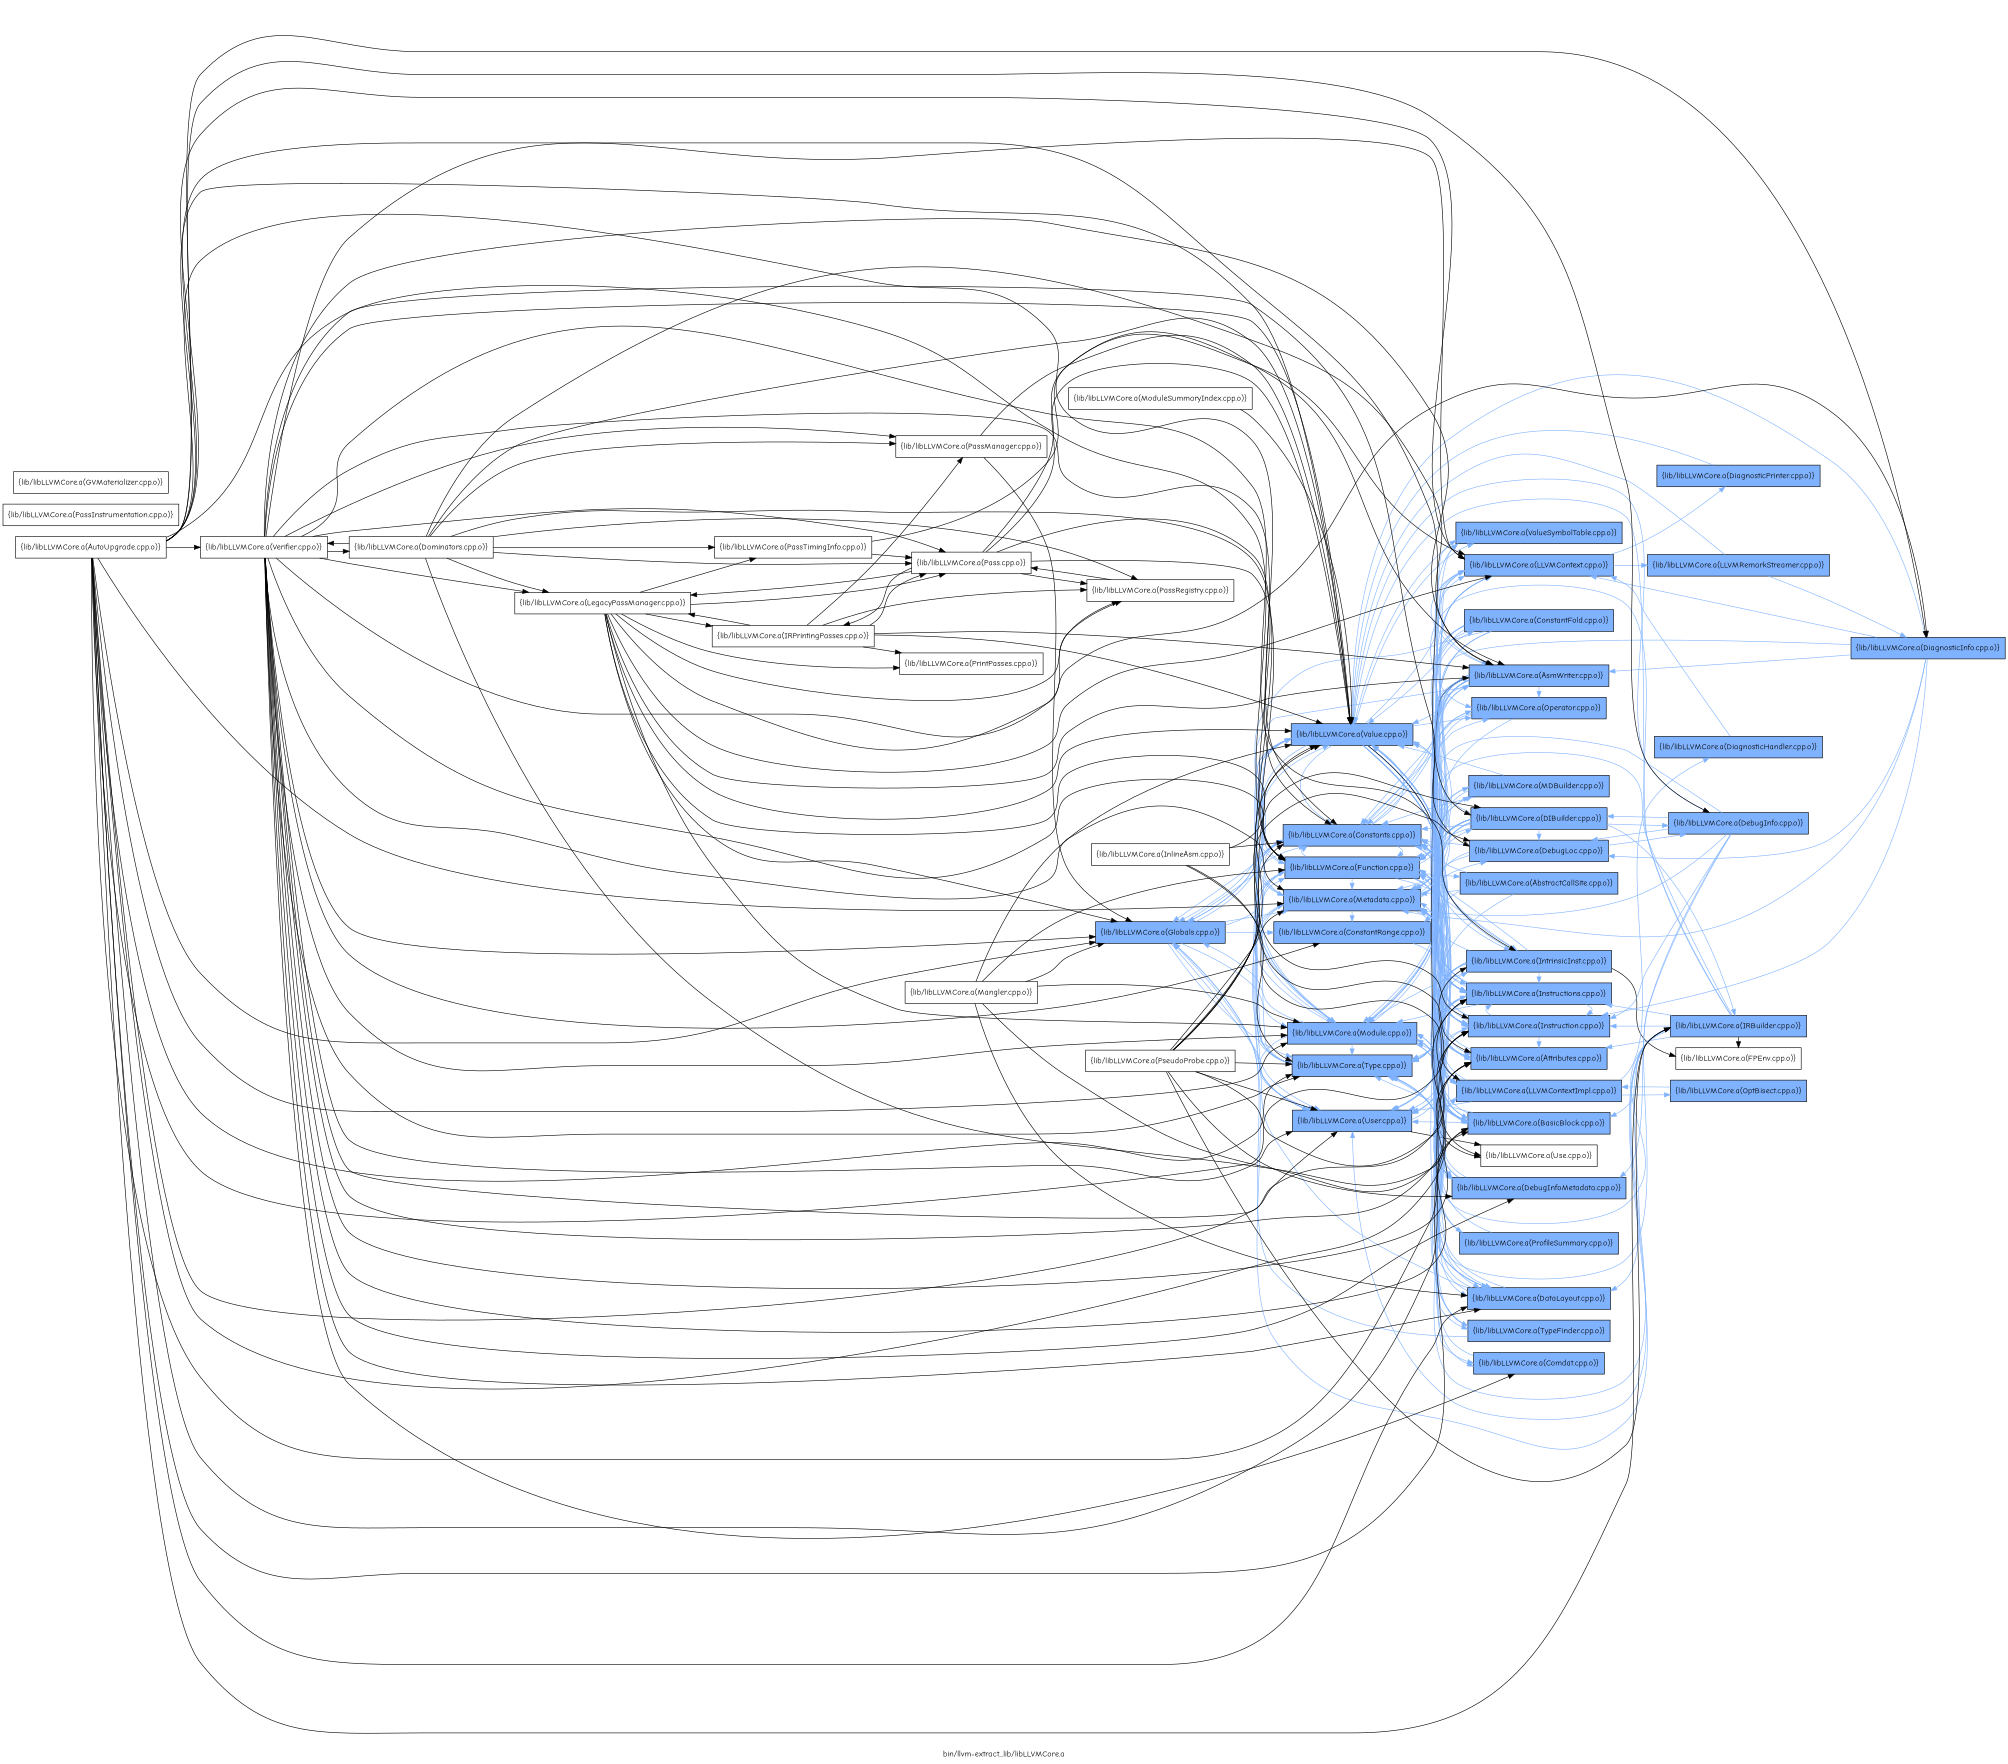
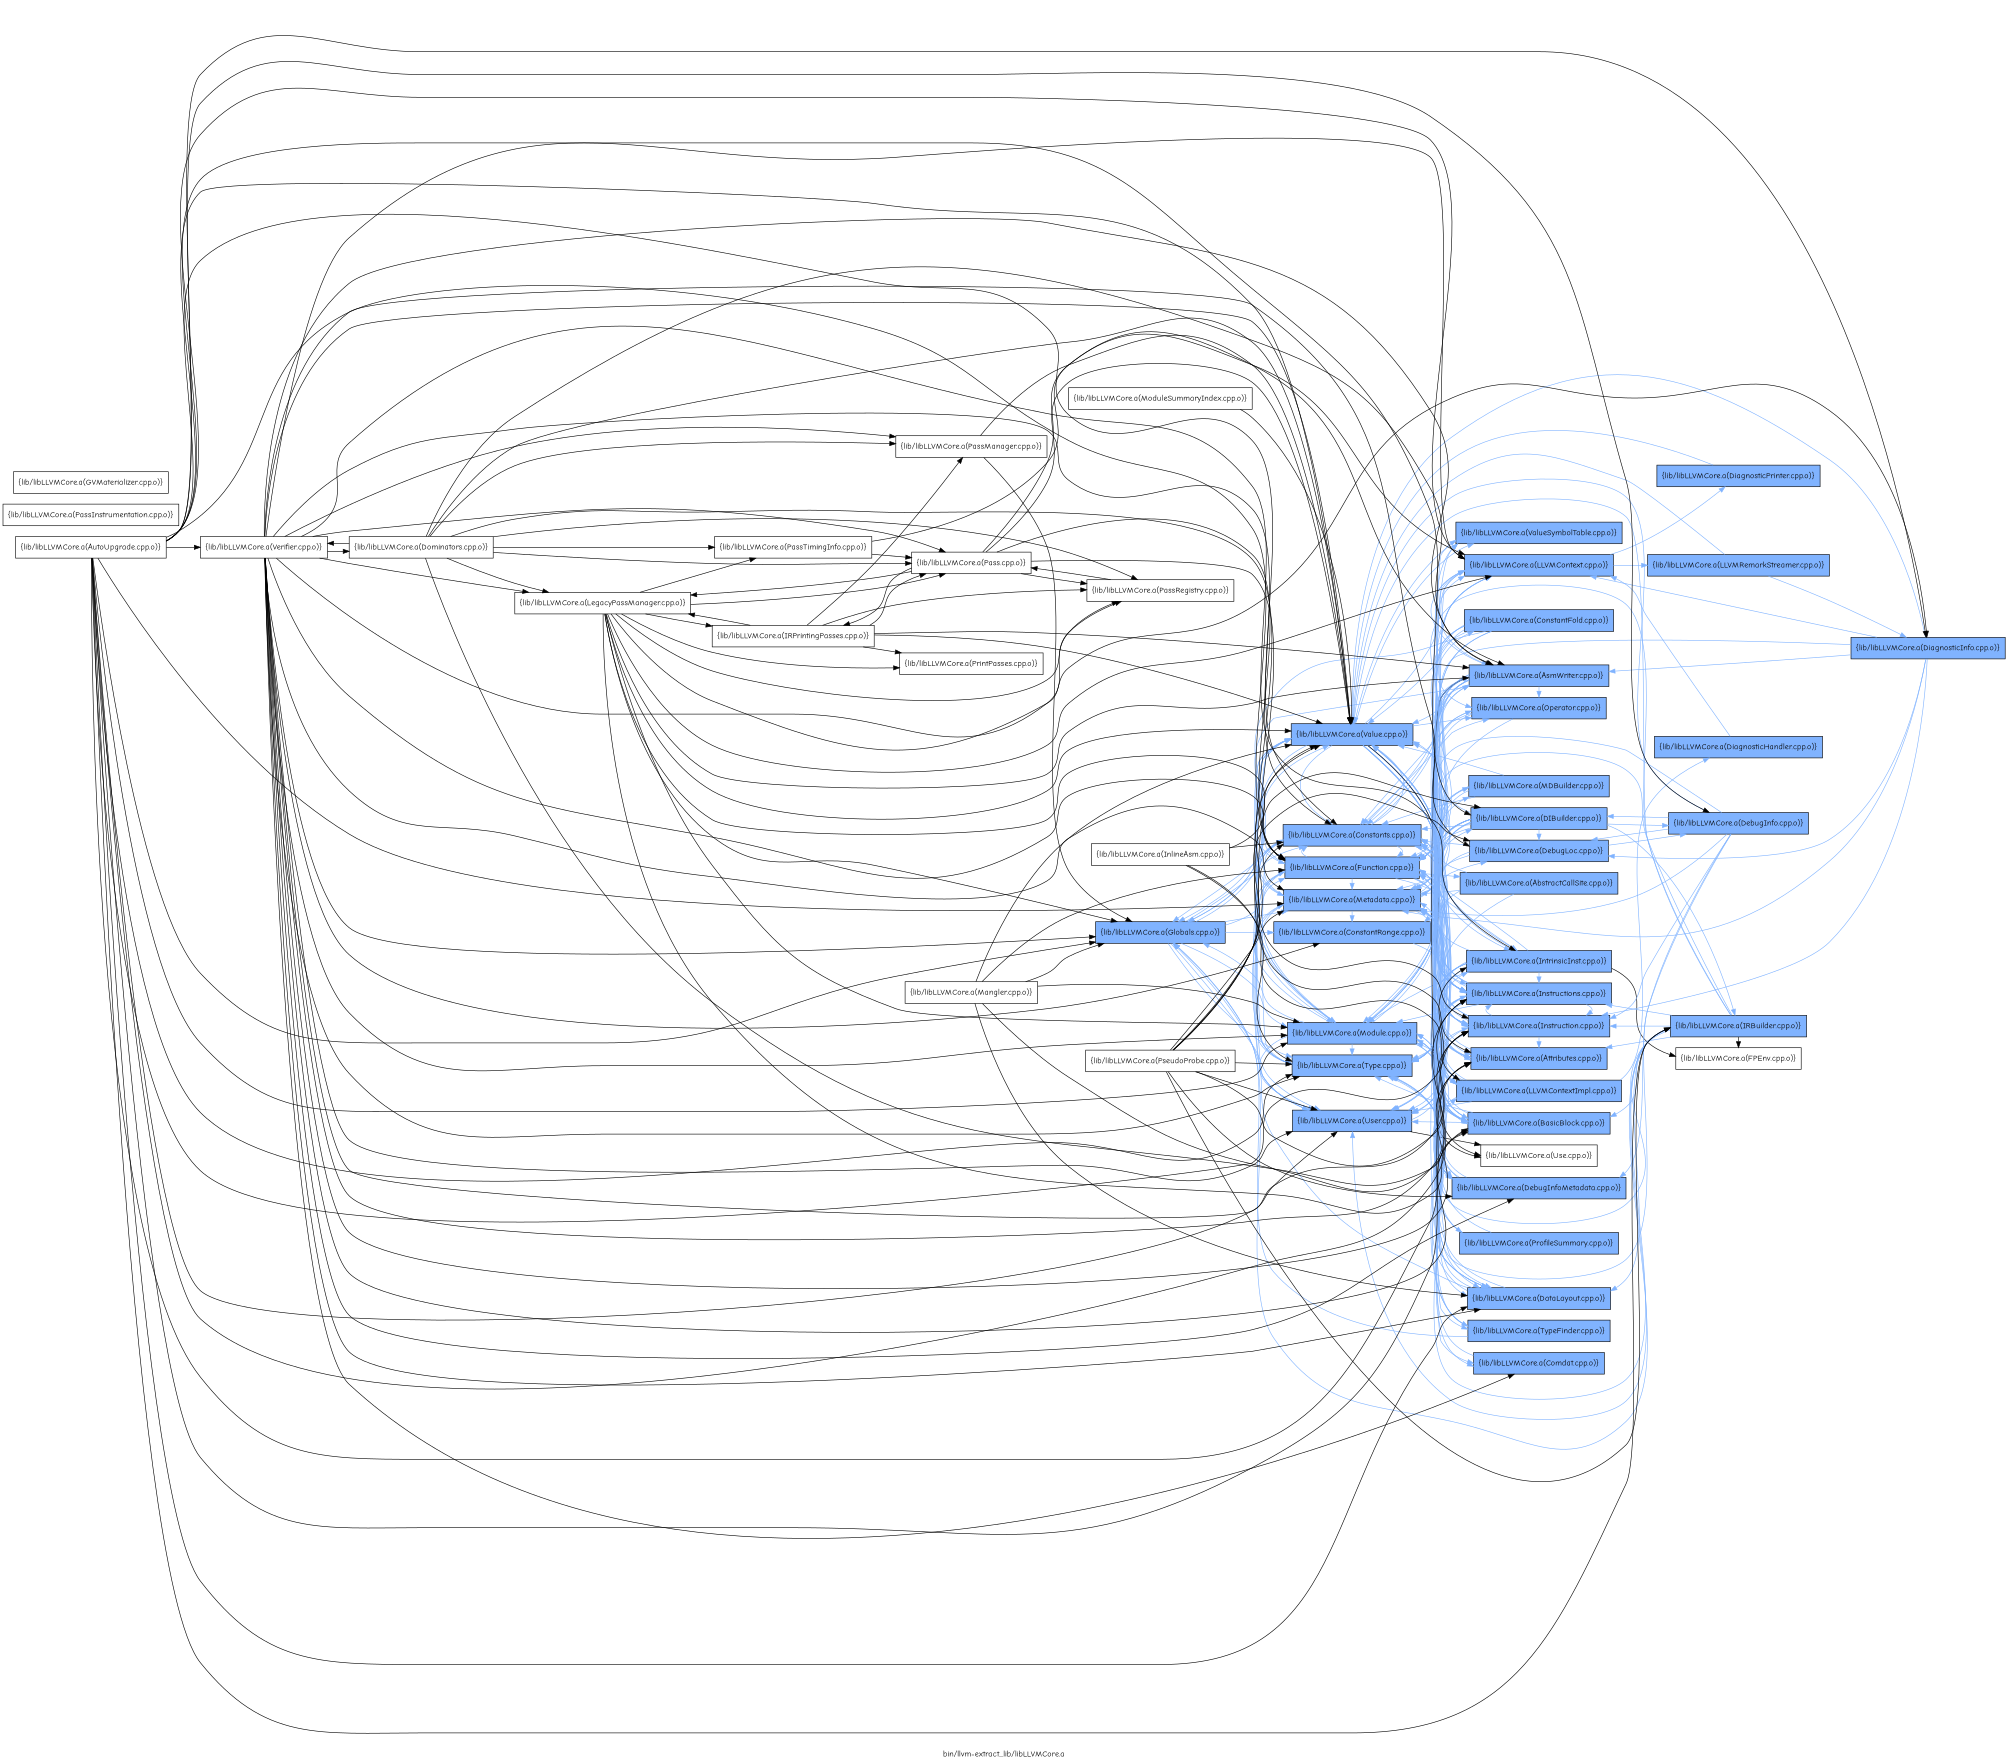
edge "{lib/libLLVMCore.a(Function.cpp.o)}" -> "{lib/libLLVMCore.a(MDBuilder.cpp.o)}": reversed
node "{lib/libLLVMCore.a(OptBisect.cpp.o)}": removed
edge "{lib/libLLVMCore.a(AutoUpgrade.cpp.o)}" -> "{lib/libLLVMCore.a(BasicBlock.cpp.o)}": now "{lib/libLLVMCore.a(LegacyPassManager.cpp.o)}" -> "{lib/libLLVMCore.a(BasicBlock.cpp.o)}"
